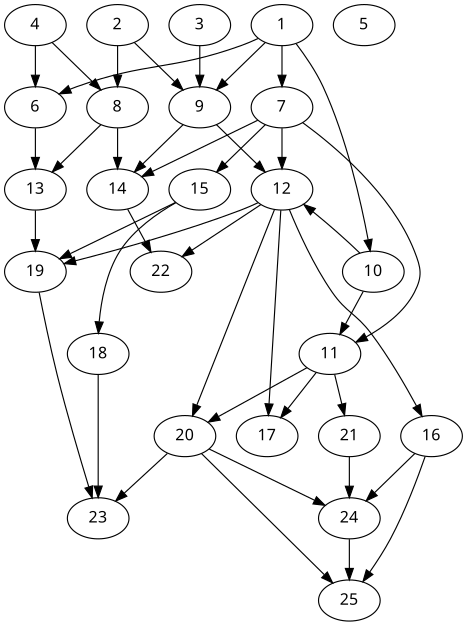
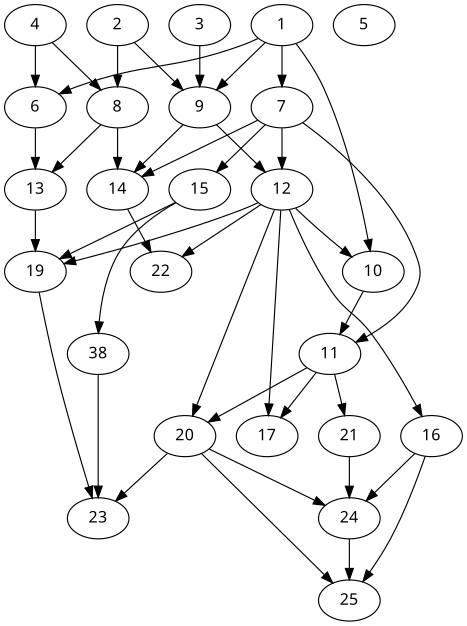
edge "10" -> "12": reversed
node "18": label "18" -> "38"
